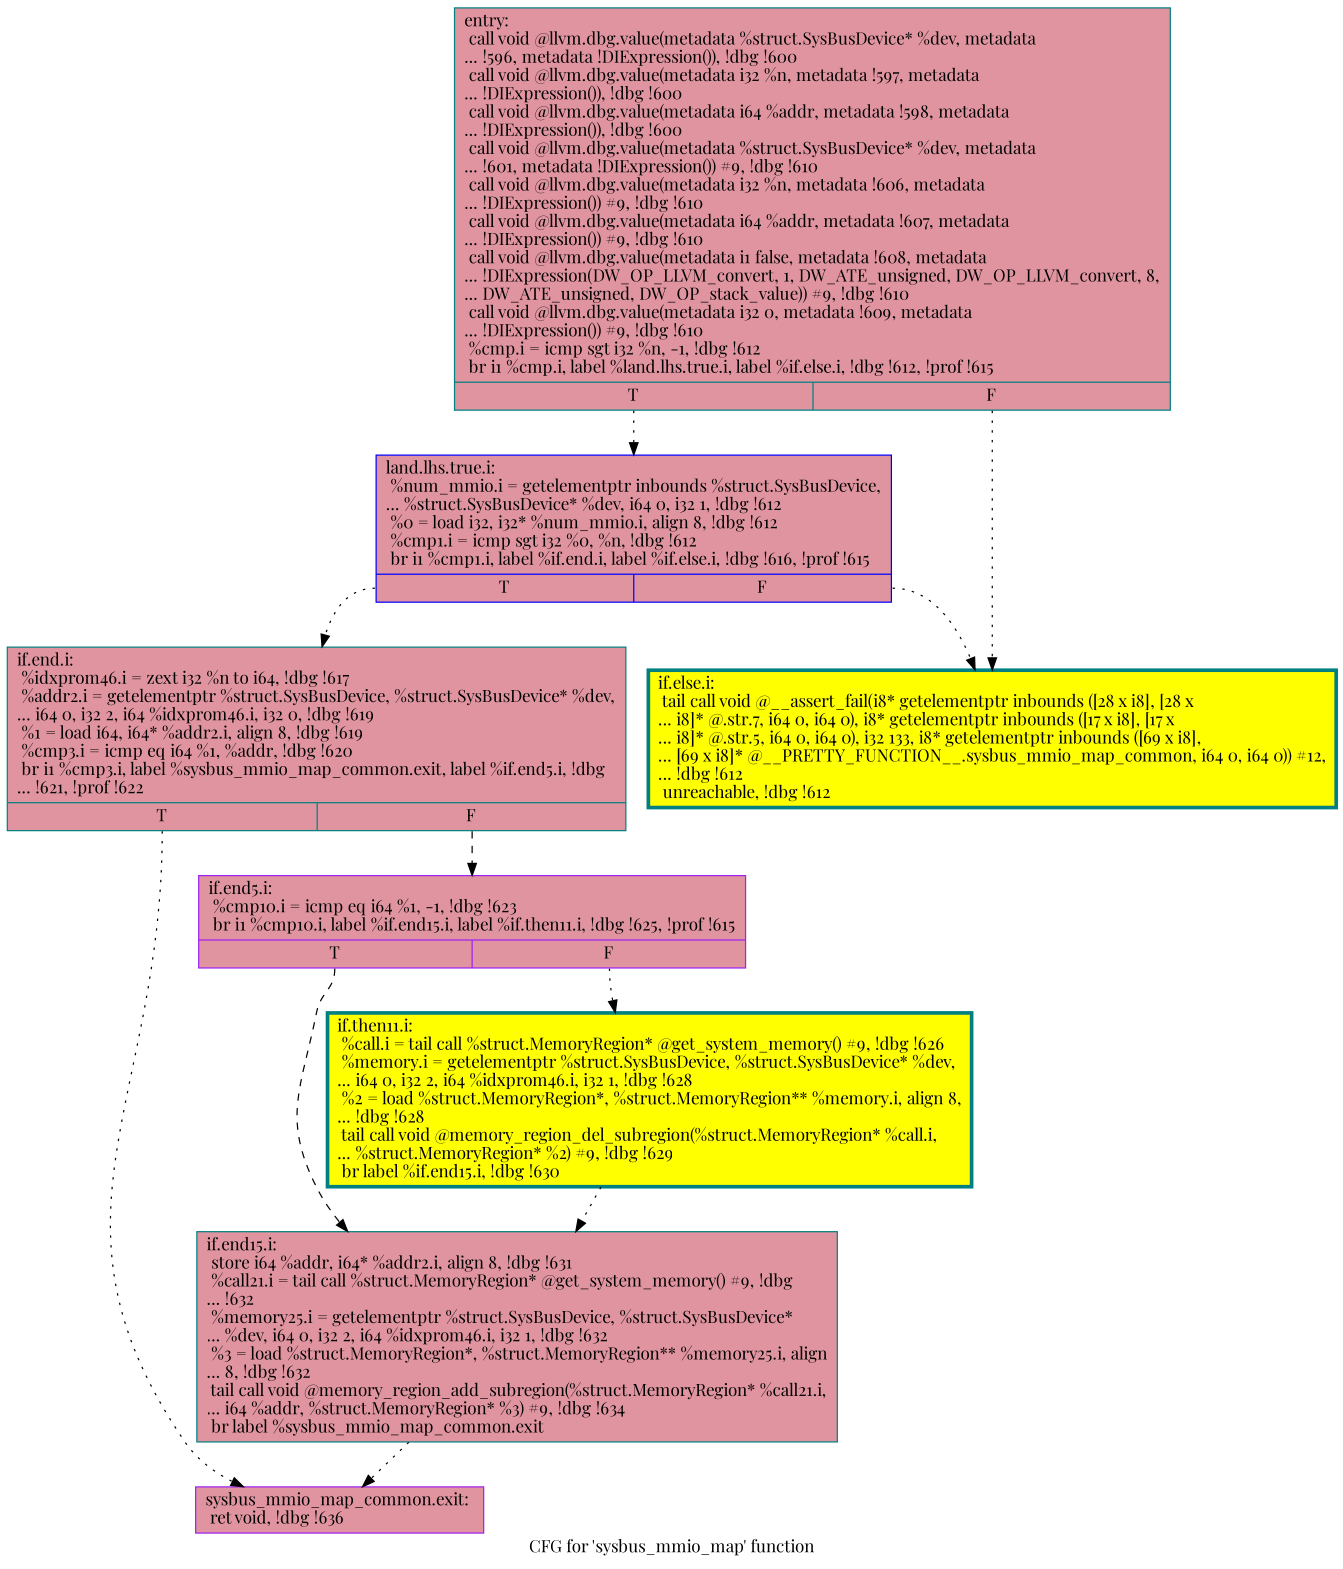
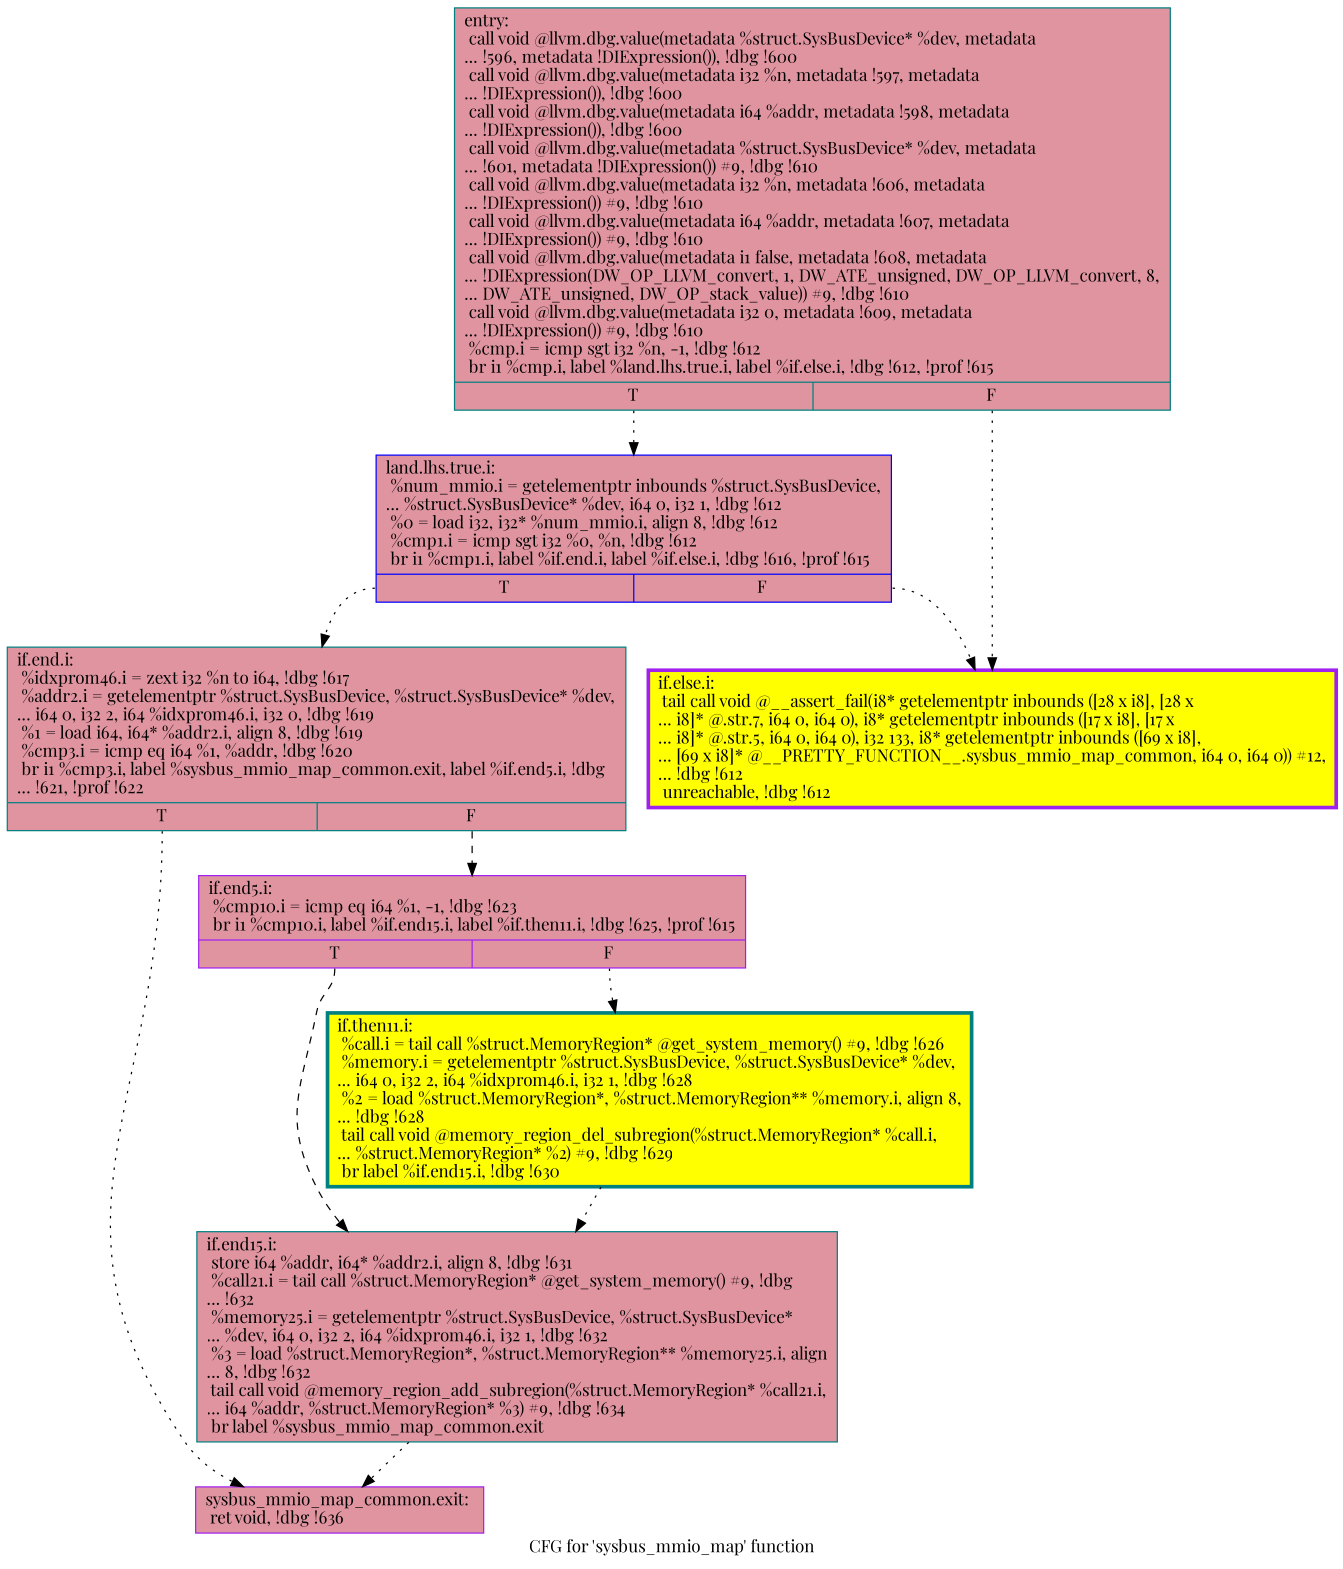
node "if.else.i:": color teal -> purple
